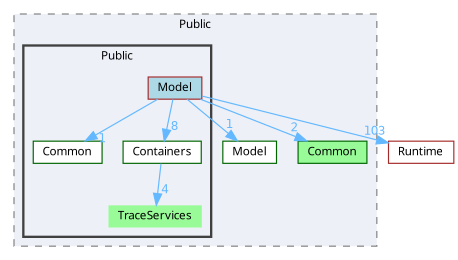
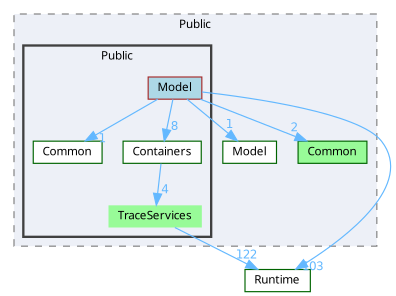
node "Runtime": color brown -> darkgreen
edge "TraceServices" -> "Runtime": added
